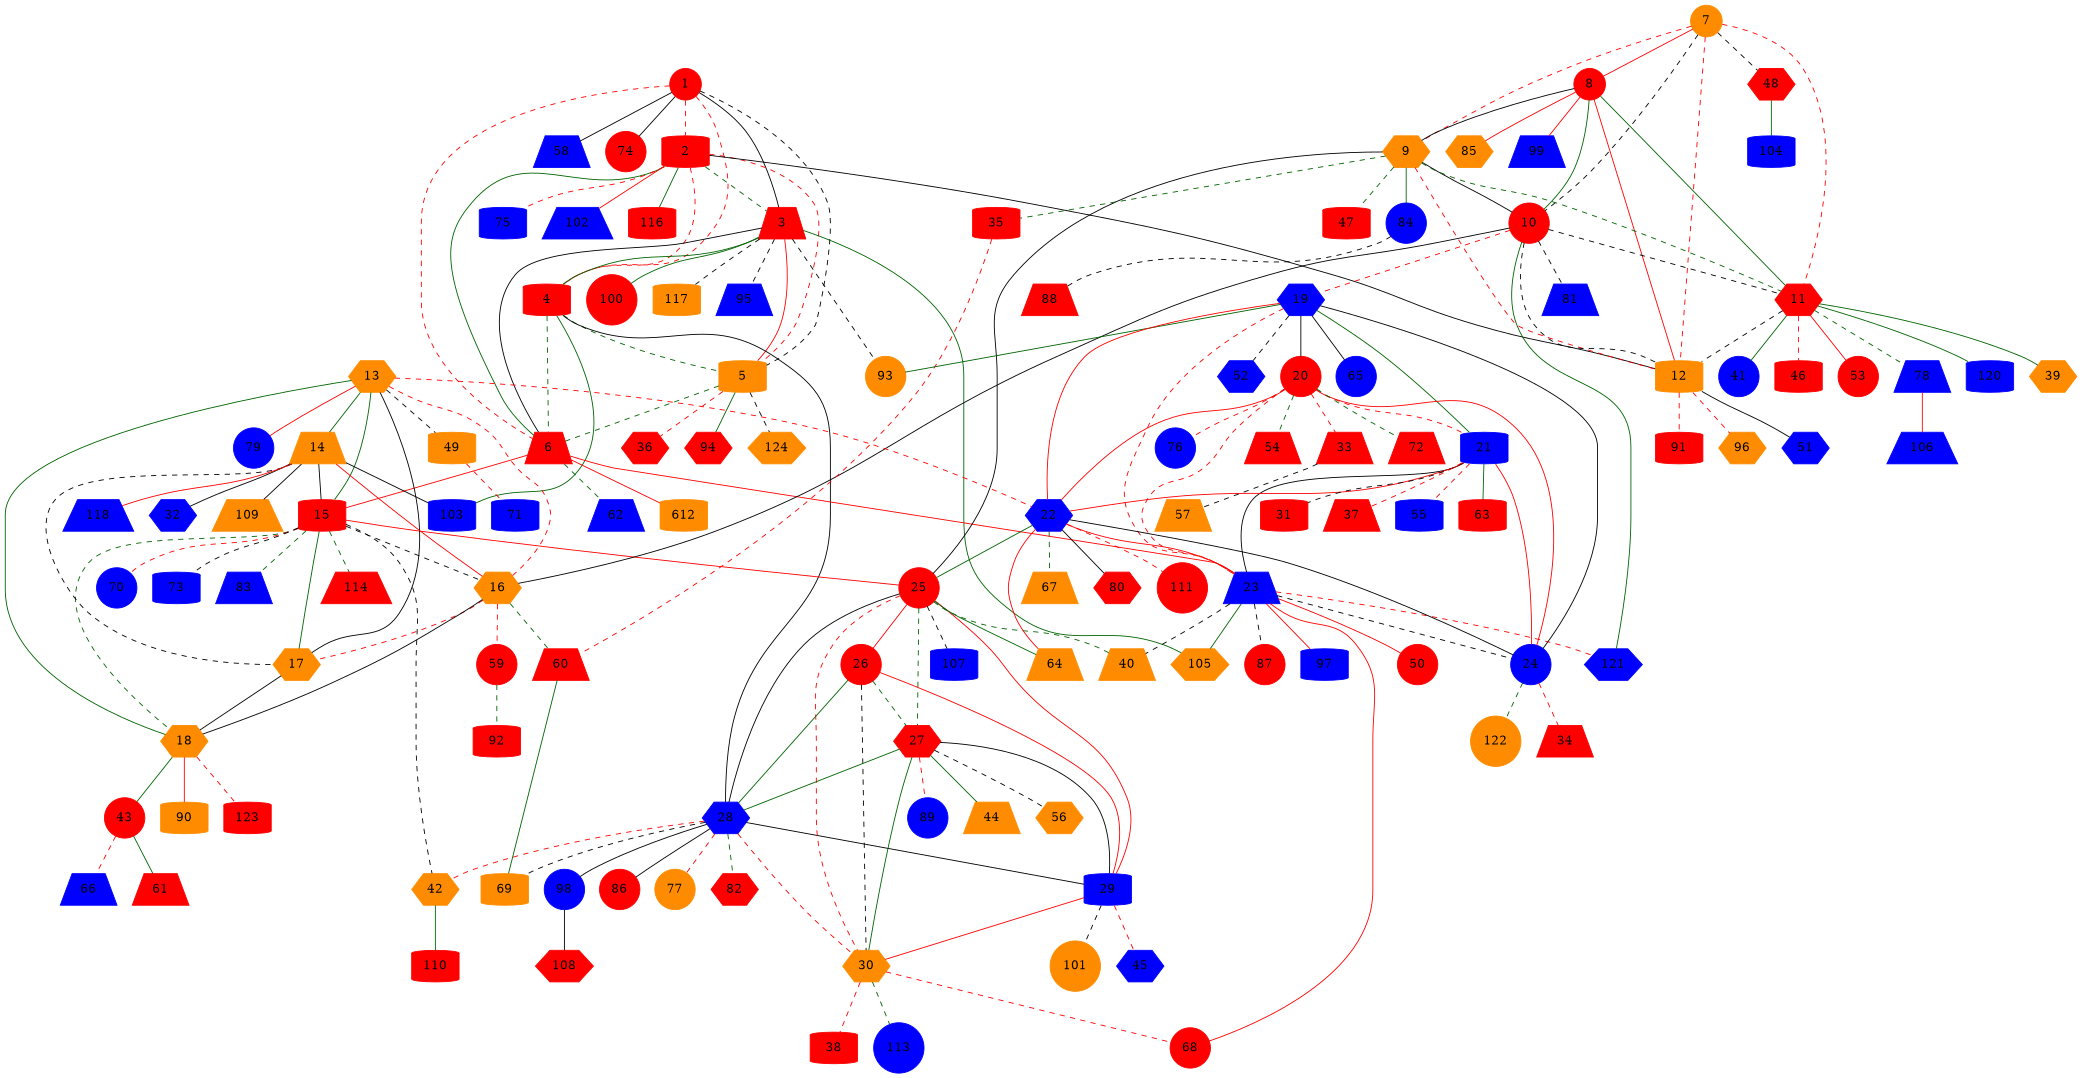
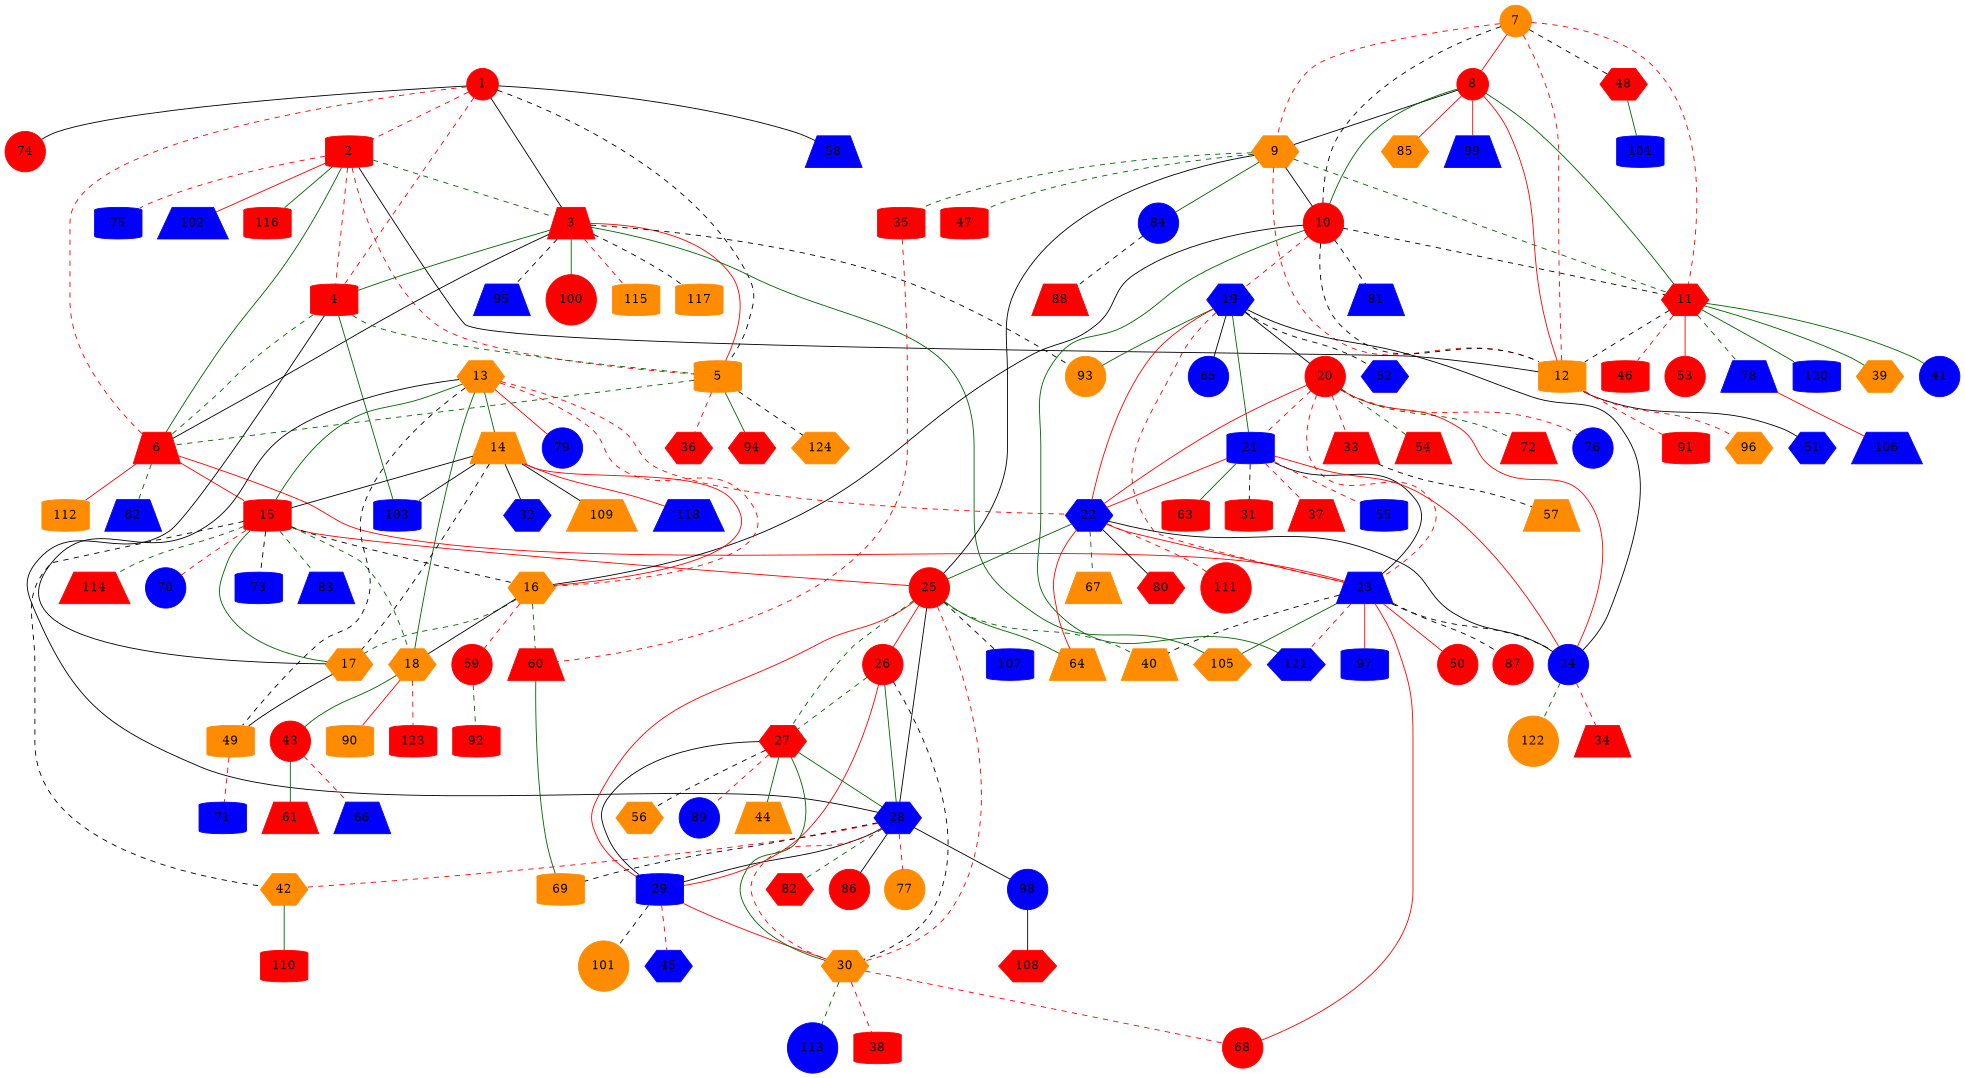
node "115": added
node "612": label "612" -> "112"
edge "16" -- "17": color red -> darkgreen
edge "17" -- "18": now "17" -- "49"
